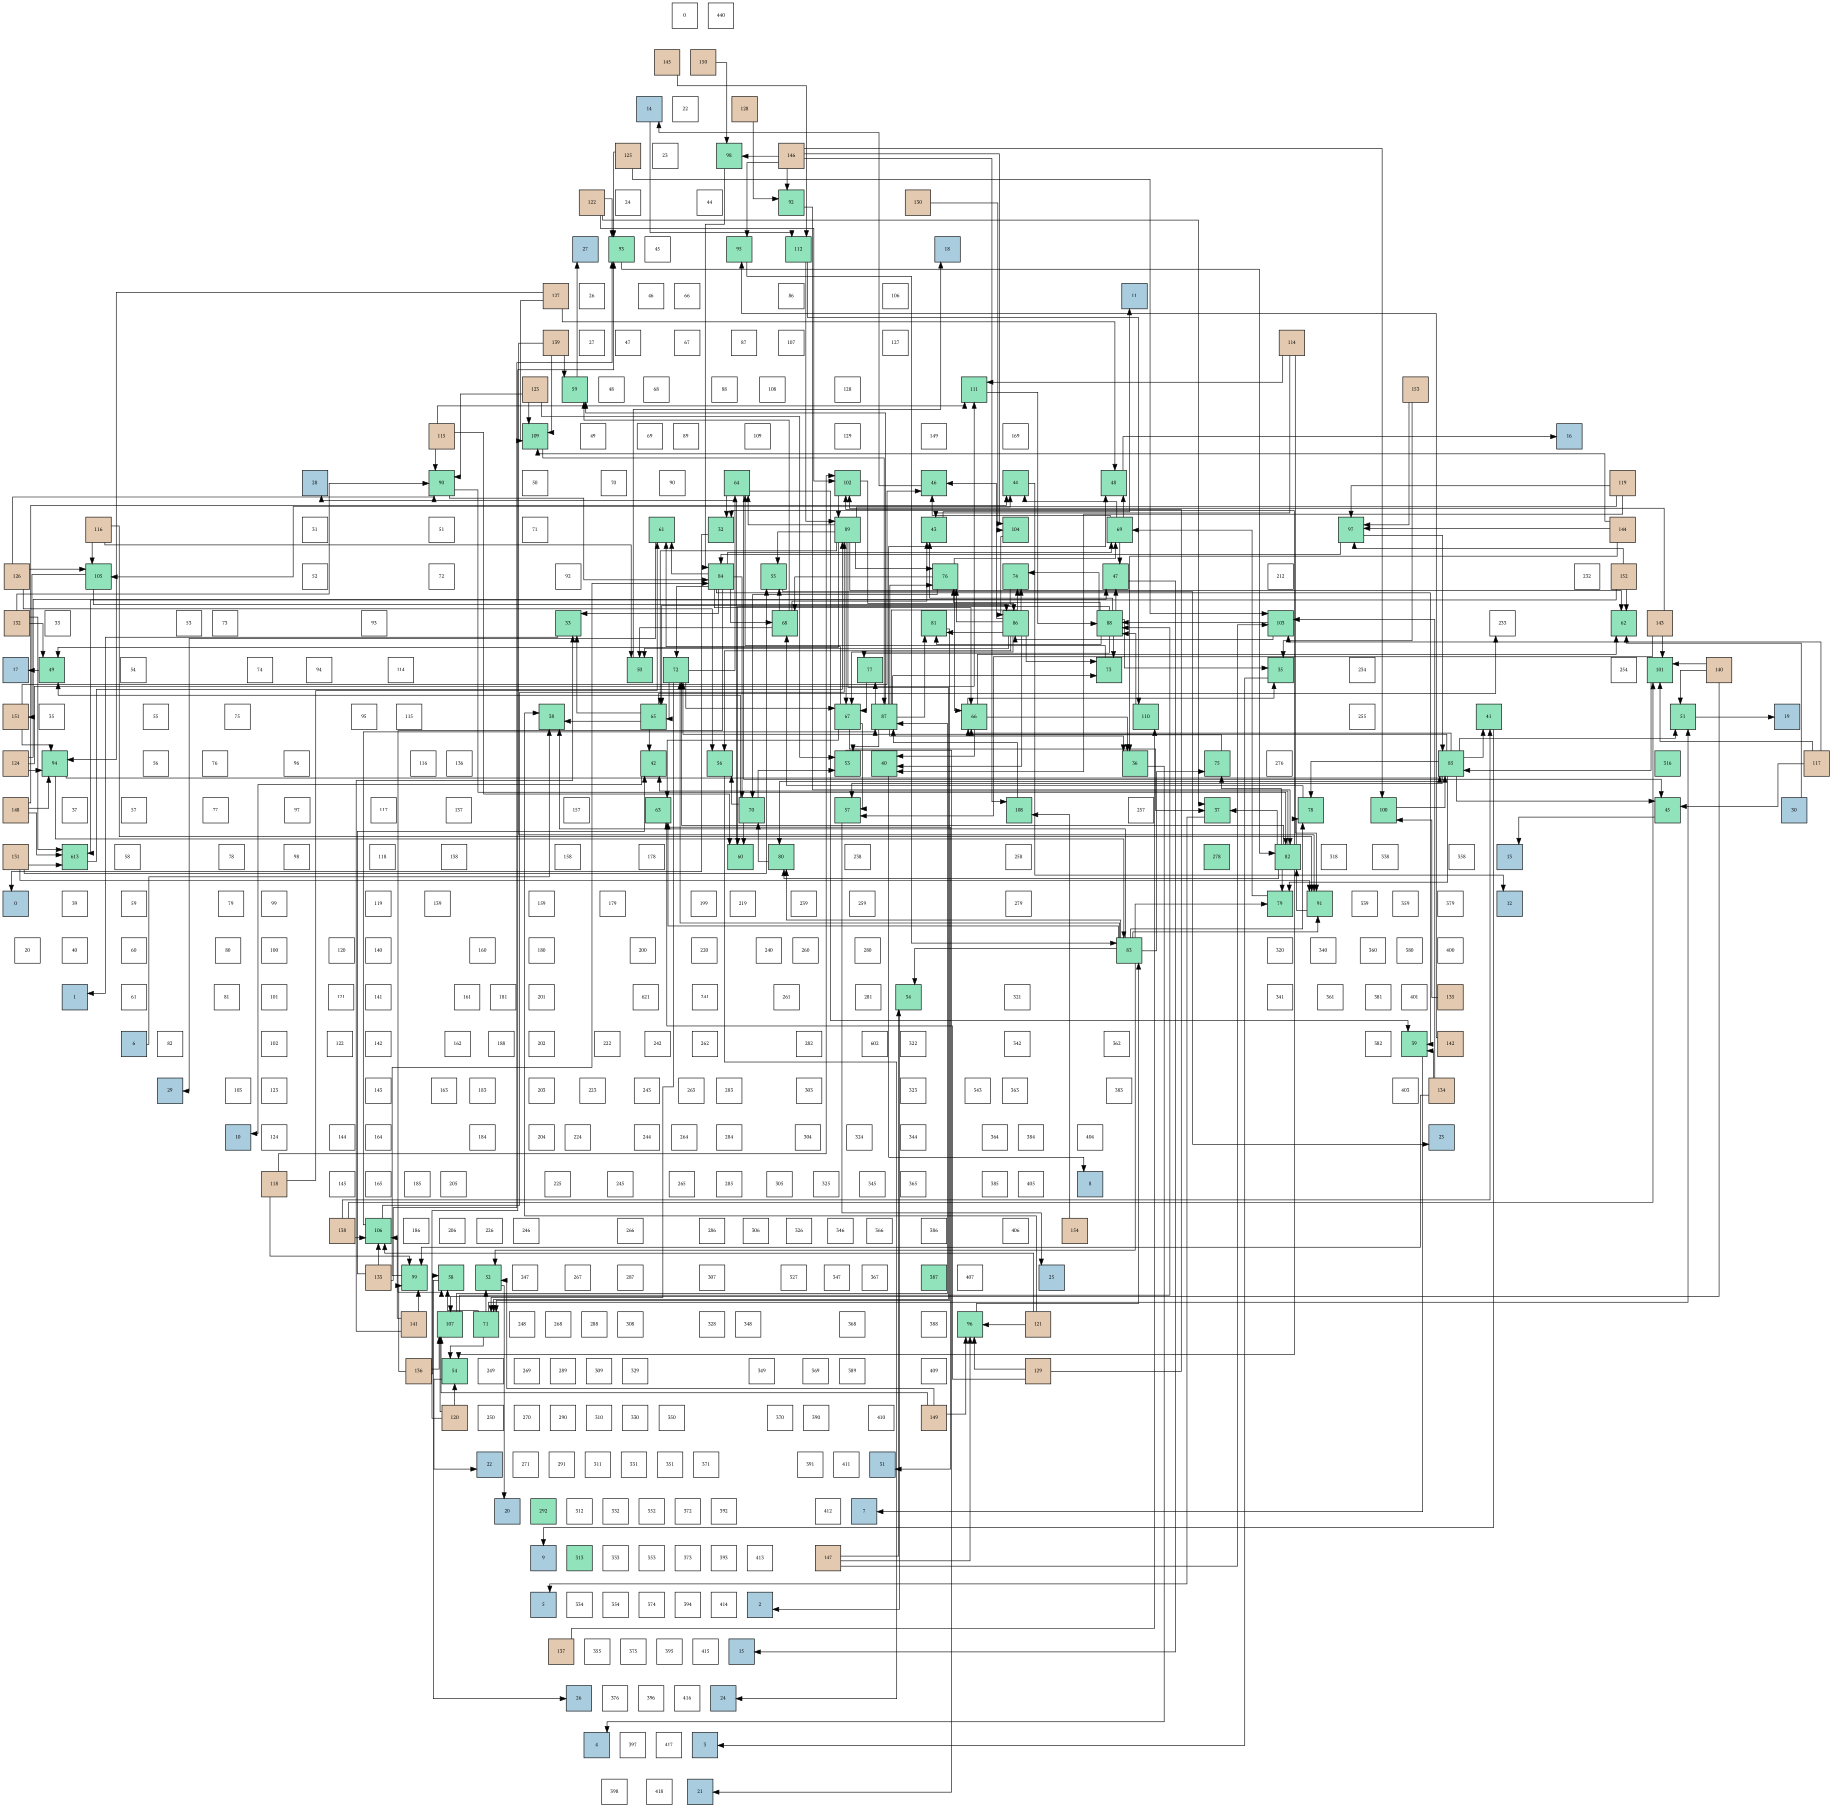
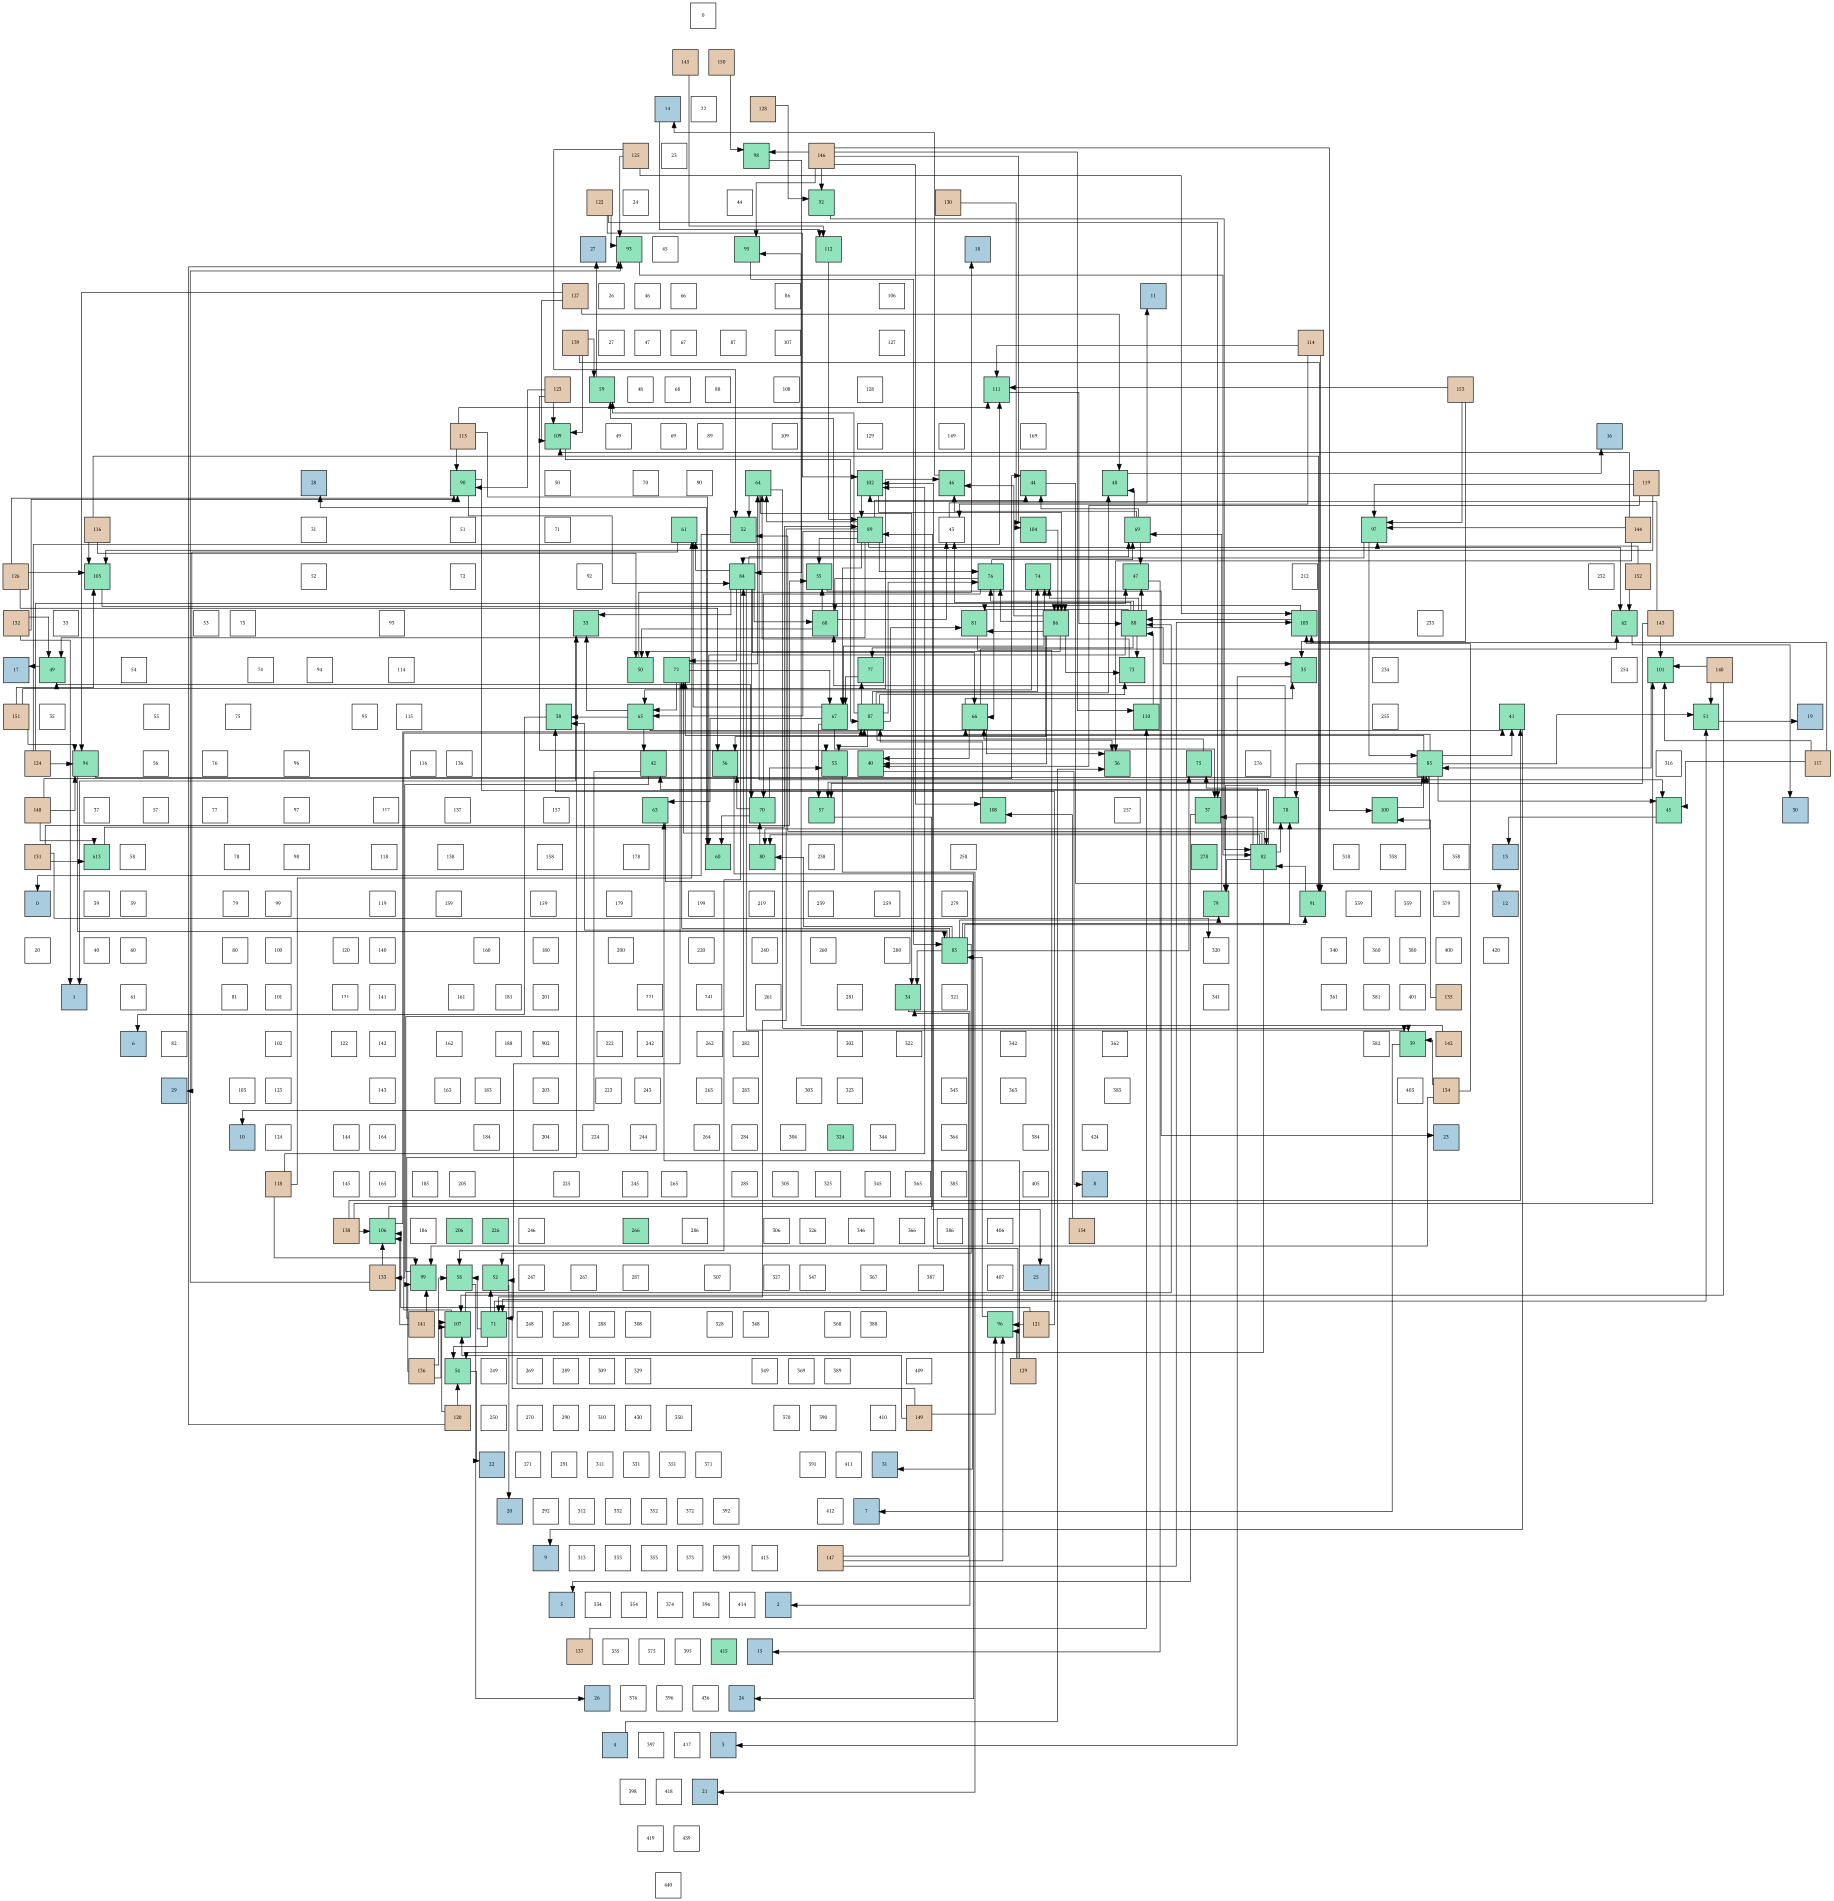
edge "112" -> "110": now "146" -> "110"
edge "125" -> "32": added
edge "153" -> "111": added
node "43": fillcolor #91e3bb -> #ffffff
edge "105" -> "151": reversed
edge "152" -> "613": removed
edge "30" -> "62": reversed
edge "64" -> "34": added
edge "65" -> "233": now "65" -> "41"
edge "132" -> "613": now "132" -> "1"
node "316": fillcolor #91e3bb -> #ffffff
edge "133" -> "42": reversed
edge "6" -> "38": reversed
edge "131" -> "91": now "131" -> "320"
edge "83" -> "63": removed
node "420": added
node "621": label "621" -> "221"
node "202": label "202" -> "902"
node "602": label "602" -> "302"
node "324": fillcolor #ffffff -> #91e3bb
node "404": label "404" -> "424"
node "206": fillcolor #ffffff -> #91e3bb
node "226": fillcolor #ffffff -> #91e3bb
node "266": fillcolor #ffffff -> #91e3bb
node "387": fillcolor #91e3bb -> #ffffff
node "330": label "330" -> "430"
node "292": fillcolor #91e3bb -> #ffffff
edge "36" -> "4": reversed
node "313": fillcolor #91e3bb -> #ffffff
node "415": fillcolor #ffffff -> #91e3bb
node "416": label "416" -> "436"
node "419": added
node "439": added
